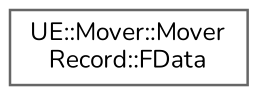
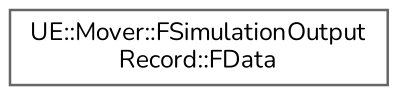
node "UE::Mover::Mover Record::FData": label "UE::Mover::Mover Record::FData" -> "UE::Mover::FSimulationOutput Record::FData"
